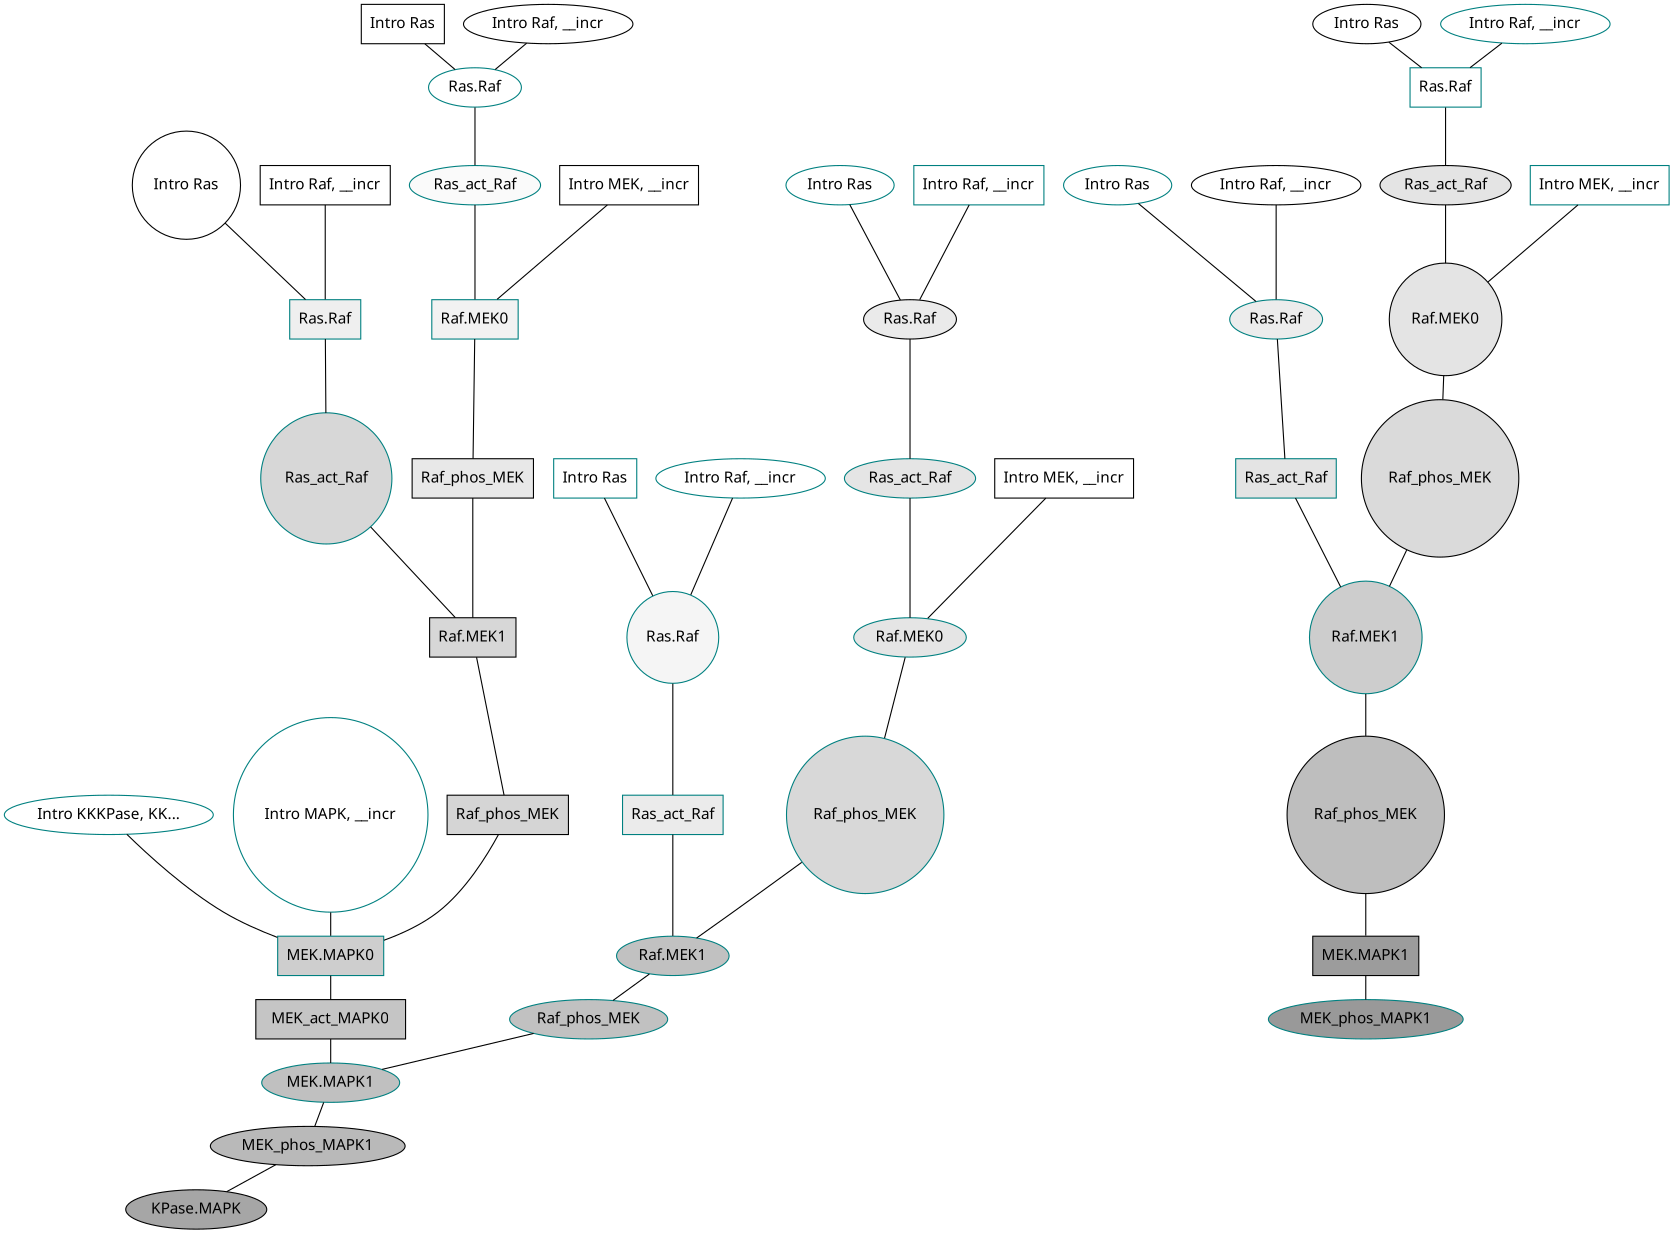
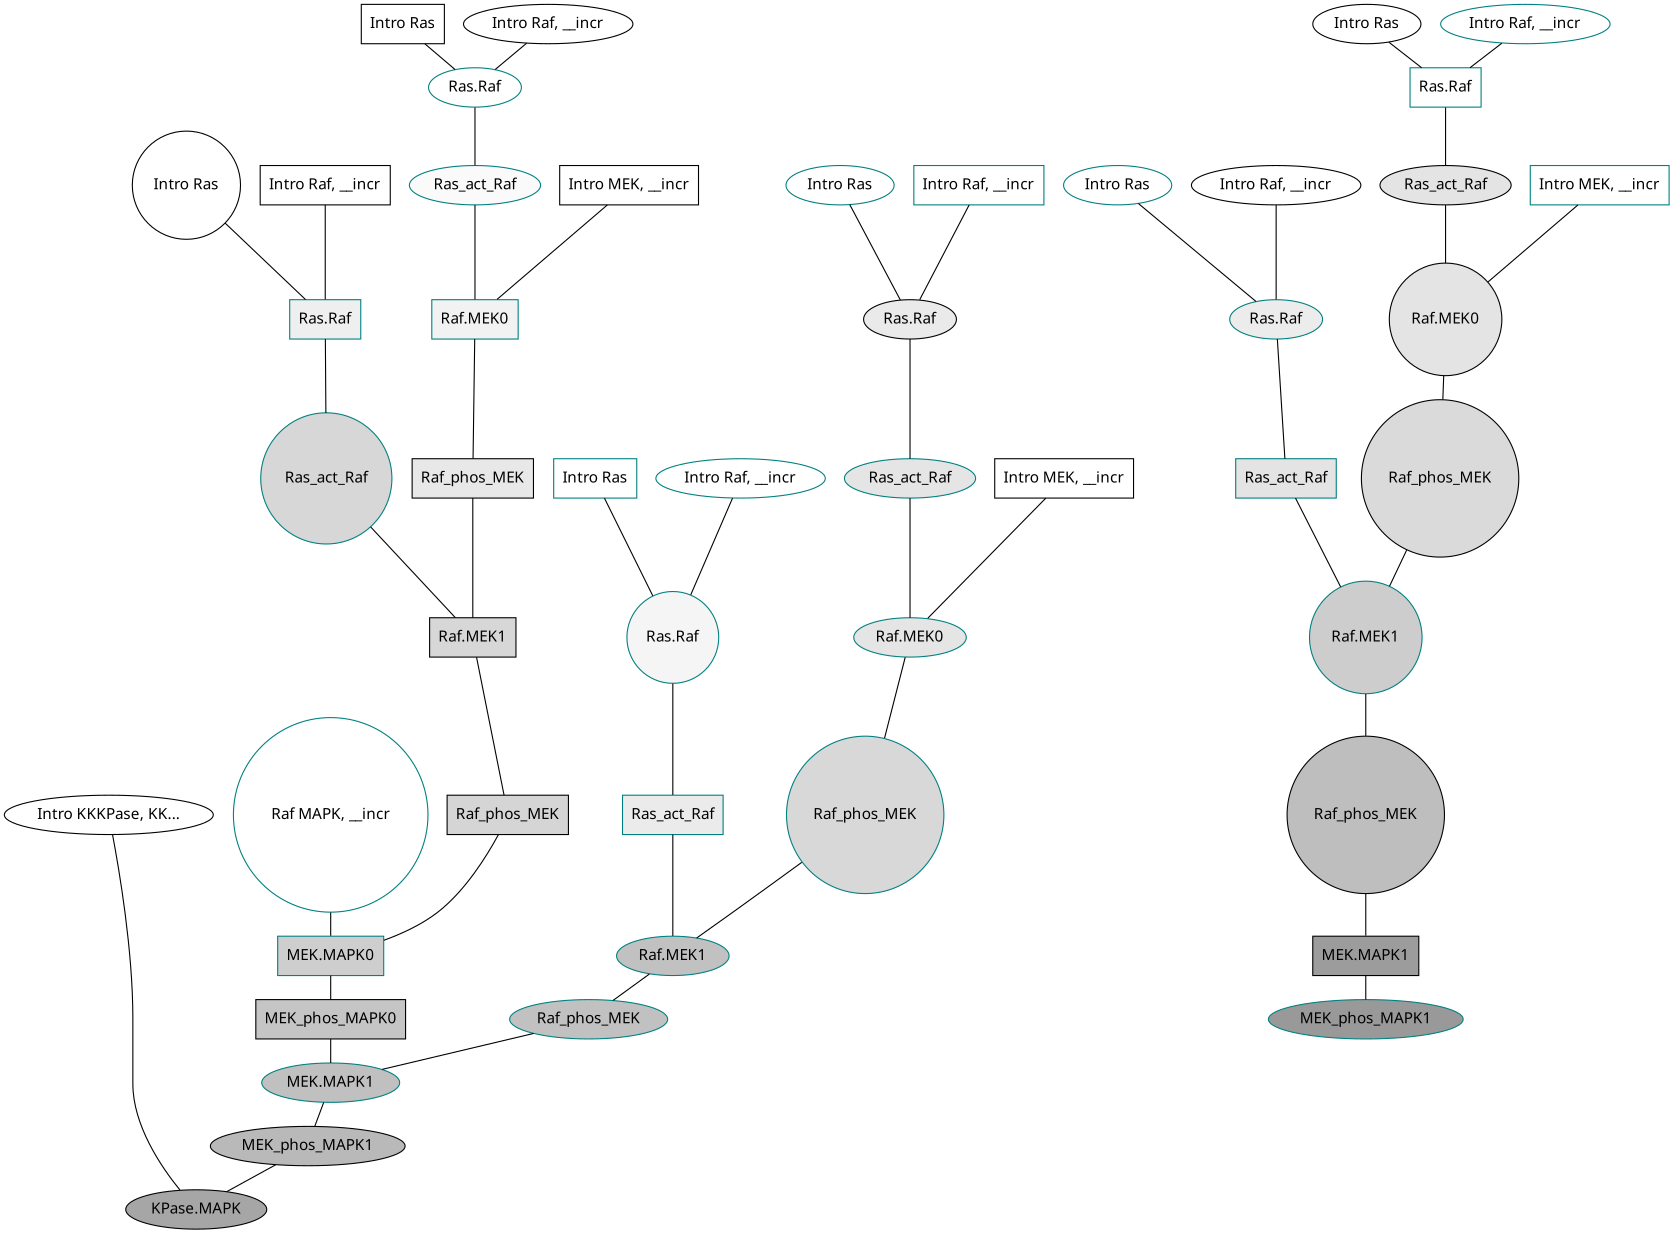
node "Intro KKKPase, KK...": color teal -> black
node "Intro MAPK, __incr": label "Intro MAPK, __incr" -> "Raf MAPK, __incr"
edge "Intro KKKPase, KK..." -- "MEK.MAPK0": now "Intro KKKPase, KK..." -- "KPase.MAPK"
node "MEK_act_MAPK0": label "MEK_act_MAPK0" -> "MEK_phos_MAPK0"
